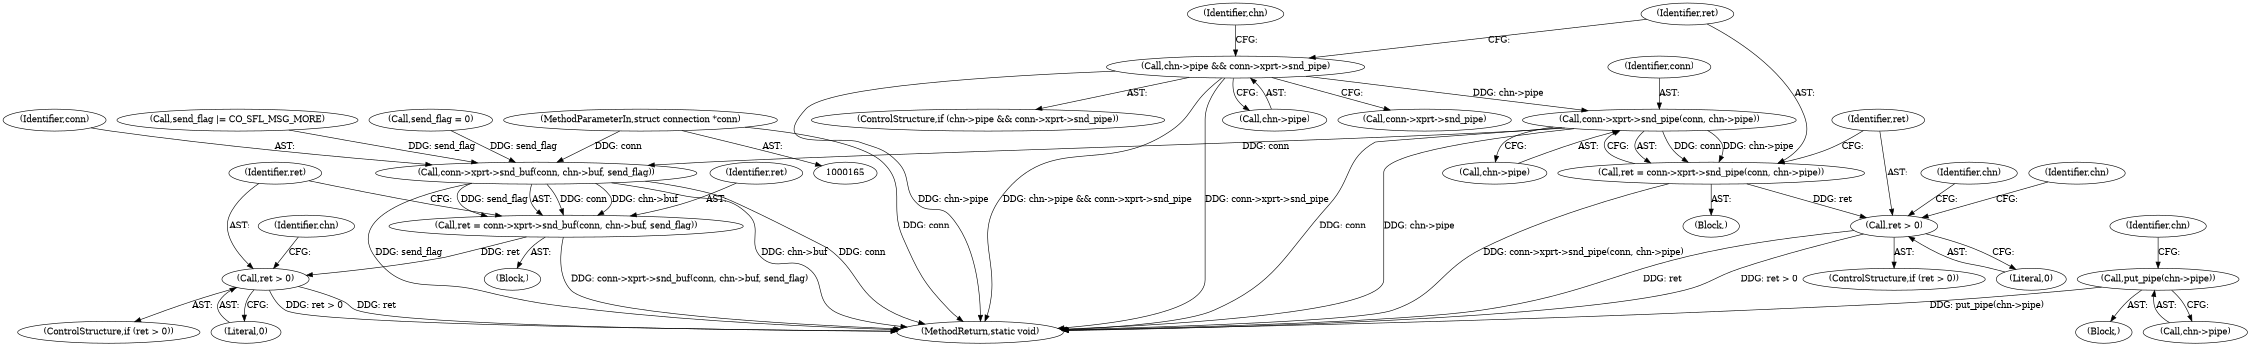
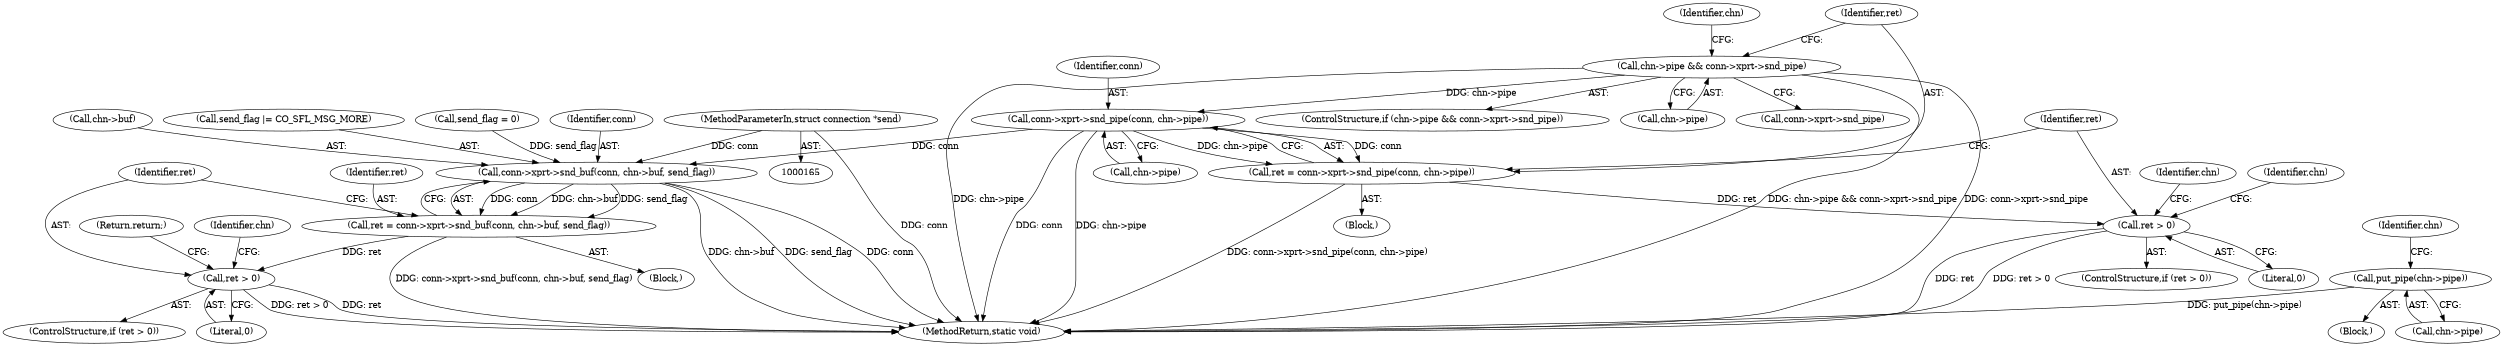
node "(Call,chn->buf)": added
node "(MethodParameterIn,struct connection *conn)": label "(MethodParameterIn,struct connection *conn)" -> "(MethodParameterIn,struct connection *send)"
edge "(Call,send_flag |= CO_SFL_MSG_MORE)" -> "(Call,conn->xprt->snd_buf(conn, chn->buf, send_flag))": label "DDG: send_flag" -> "AST: "
edge "(Call,ret = conn->xprt->snd_buf(conn, chn->buf, send_flag))" -> "(Call,conn->xprt->snd_buf(conn, chn->buf, send_flag))": added, label "CFG:"
node "(Return,return;)": added
